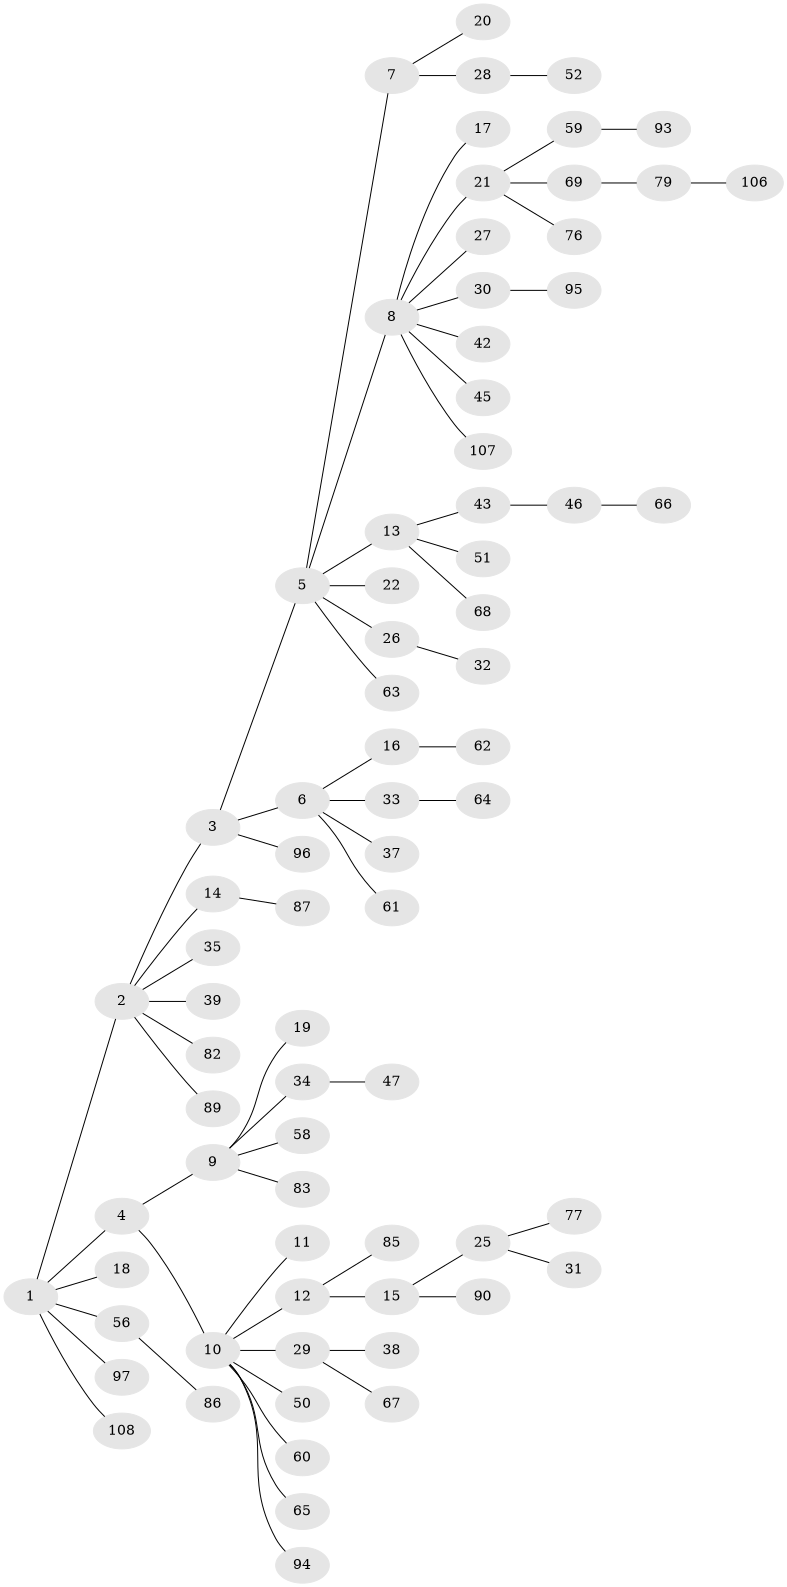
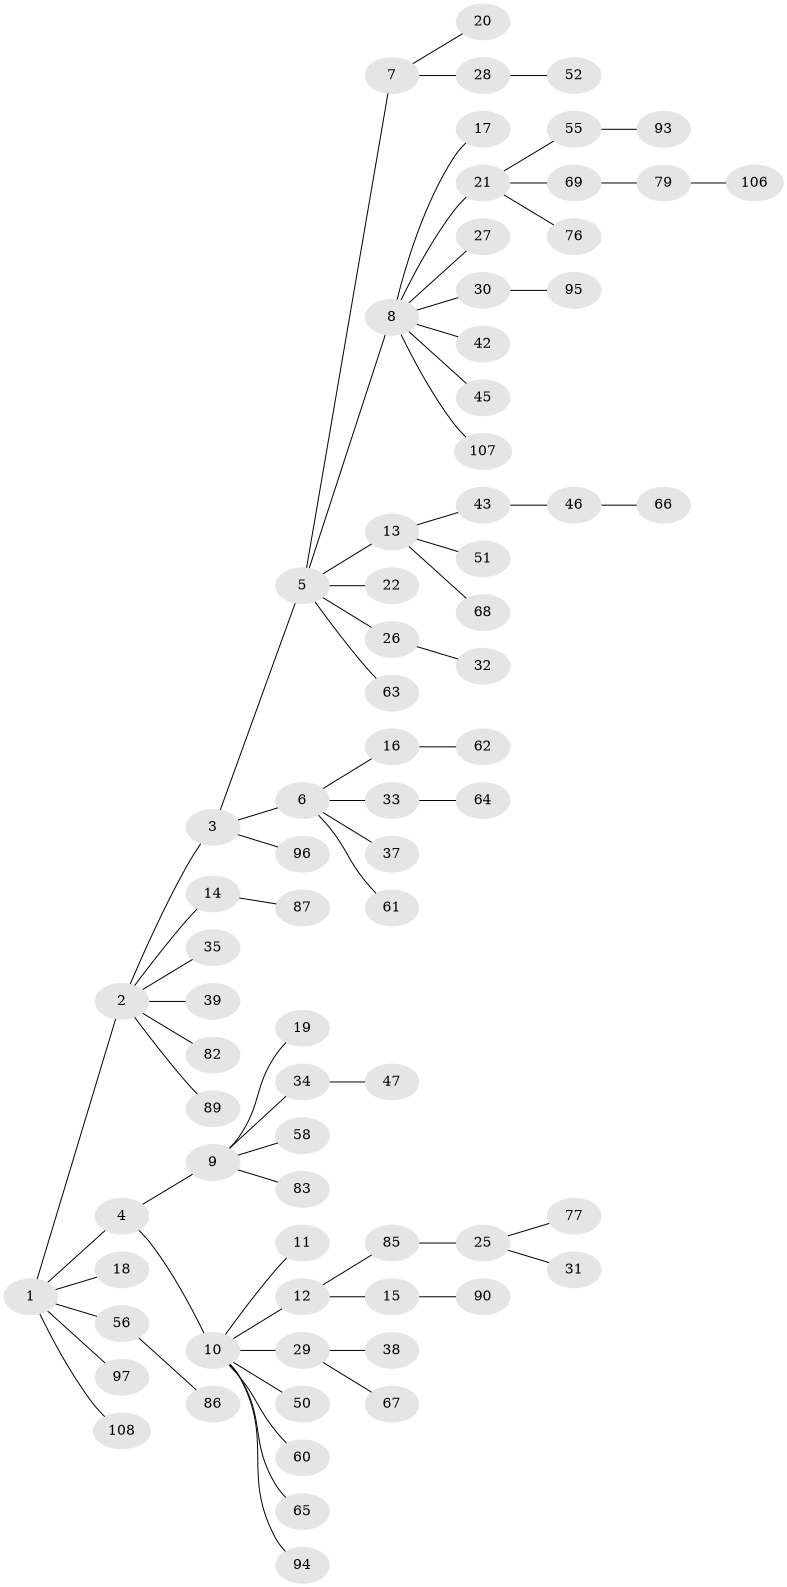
node "59": label "59" -> "55"
edge "25" -- "15": now "25" -- "85"
